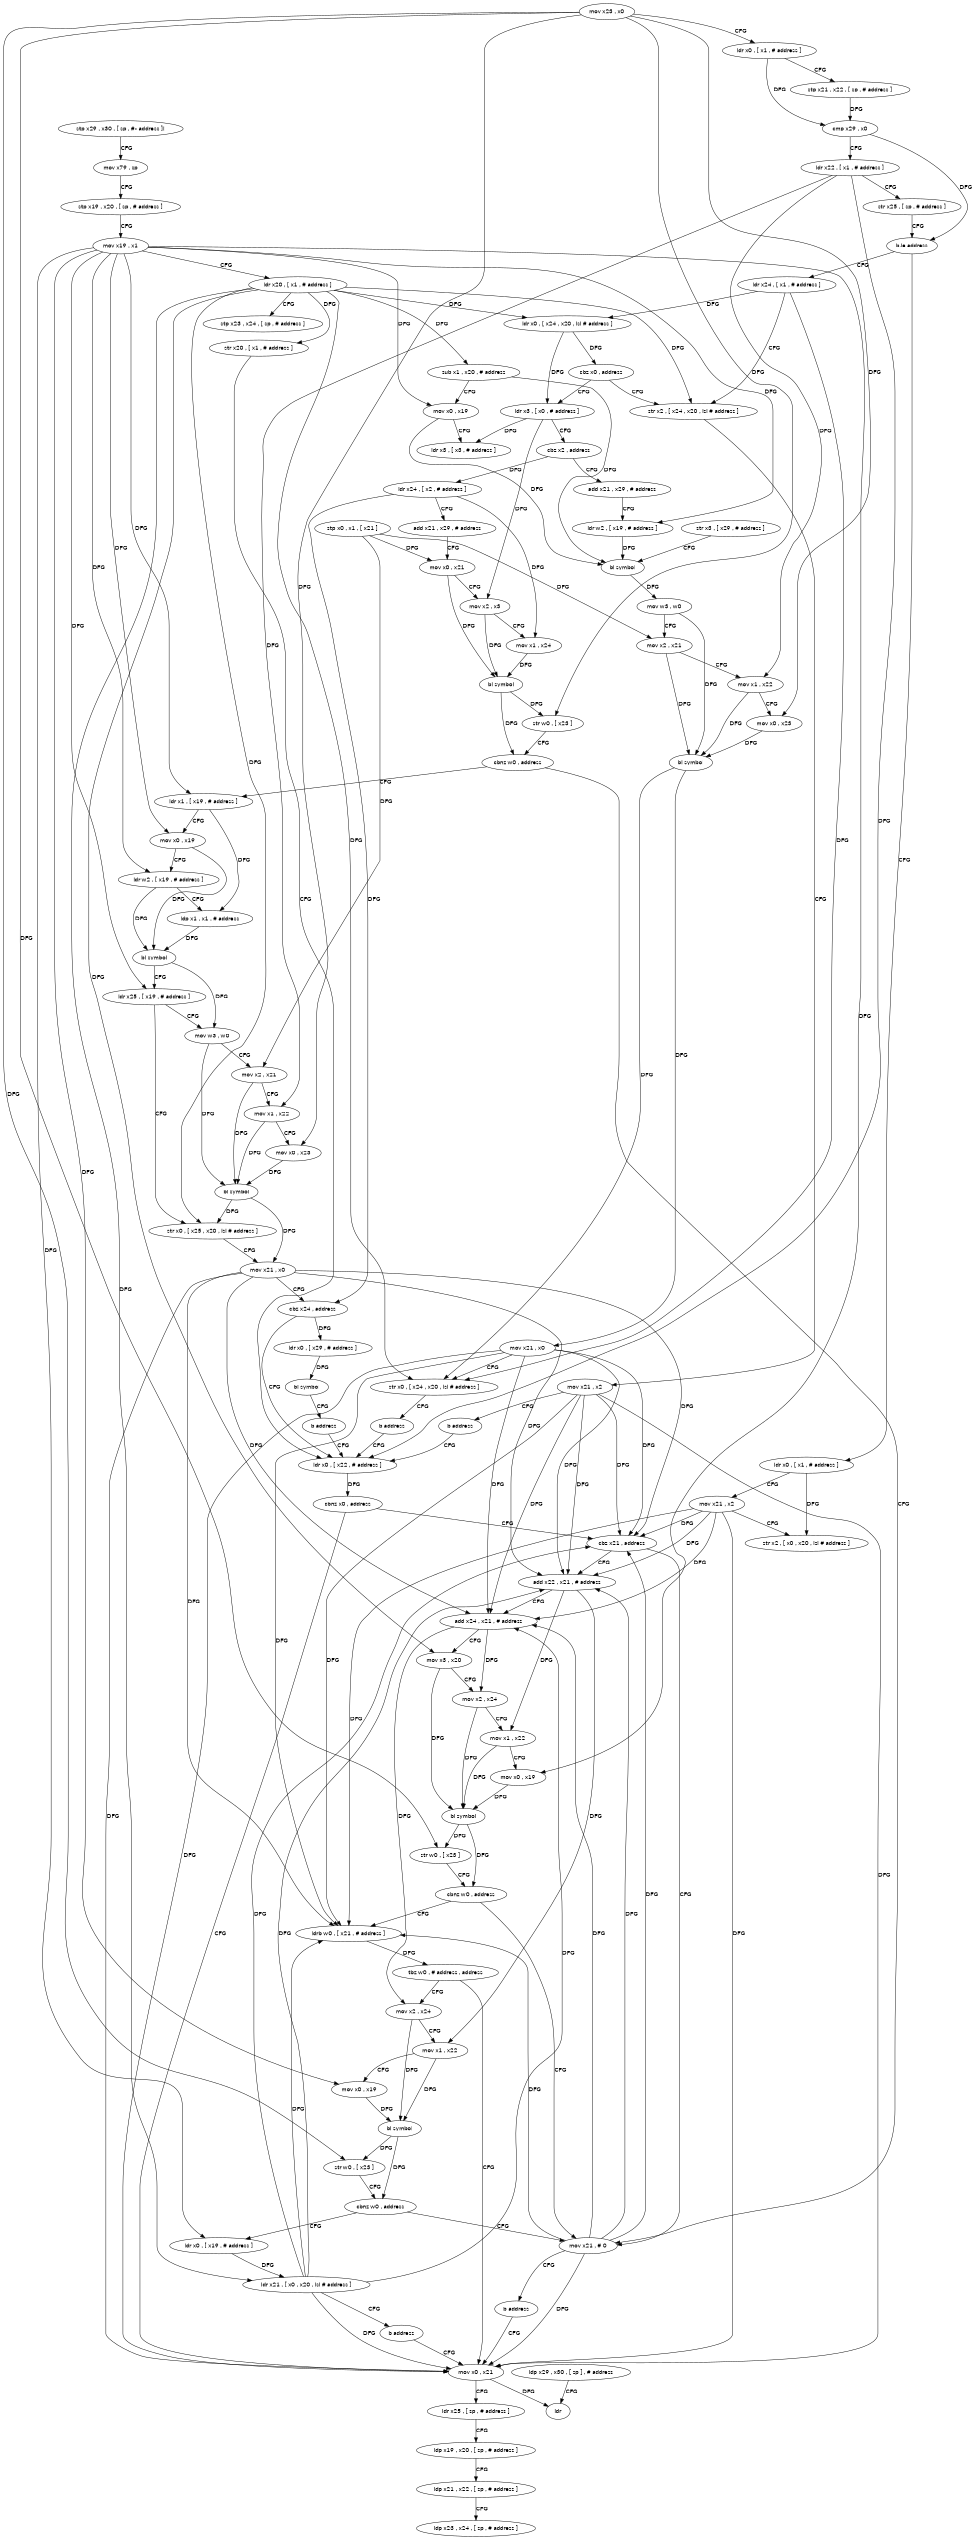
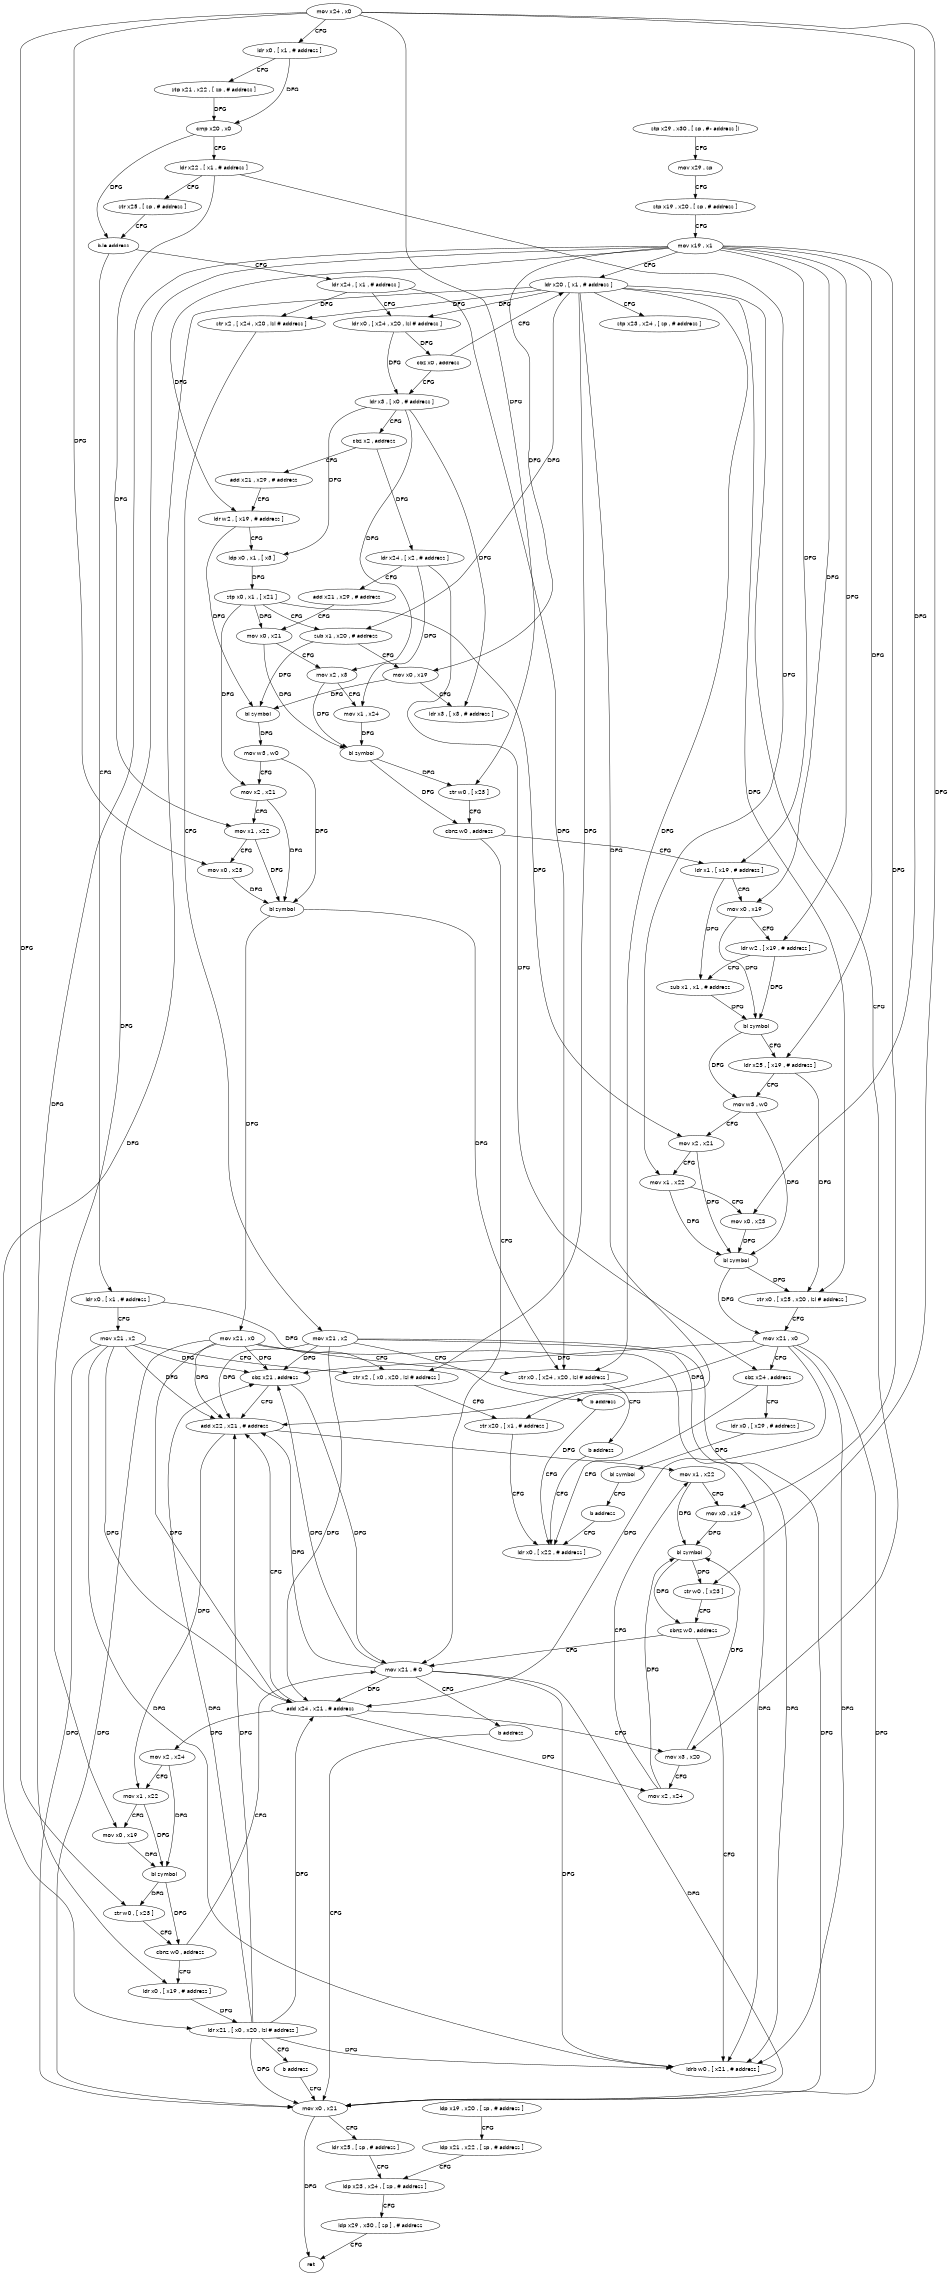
node "mov x23 , x0": label "mov x23 , x0" -> "mov x24 , x0"
node "cmp x29 , x0": label "cmp x29 , x0" -> "cmp x20 , x0"
node "mov x79 , sp": label "mov x79 , sp" -> "mov x29 , sp"
edge "ldr x24 , [ x1 , # address ]" -> "ldr x0 , [ x24 , x20 , lsl # address ]": label "DFG" -> "CFG"
edge "ldr x24 , [ x1 , # address ]" -> "str x2 , [ x24 , x20 , lsl # address ]": label "CFG" -> "DFG"
edge "cbz x0 , address" -> "str x2 , [ x24 , x20 , lsl # address ]": now "cbz x0 , address" -> "ldr x20 , [ x1 , # address ]"
node "str x3 , [ x29 , # address ]": removed
node "ldp x0 , x1 , [ x3 ]": added
edge "stp x0 , x1 , [ x21 ]" -> "sub x1 , x20 , # address": added, label "CFG"
edge "ldr x20 , [ x1 , # address ]" -> "str x2 , [ x0 , x20 , lsl # address ]": added, label "DFG"
node "ldp x1 , x1 , # address": label "ldp x1 , x1 , # address" -> "sub x1 , x1 , # address"
edge "ldr x22 , [ x1 , # address ]" -> "ldr x0 , [ x22 , # address ]": removed, label "DFG"
edge "ldr x20 , [ x1 , # address ]" -> "mov x3 , x20": label "DFG" -> "CFG"
edge "ldr x25 , [ x19 , # address ]" -> "str x0 , [ x25 , x20 , lsl # address ]": label "CFG" -> "DFG"
edge "cbz x24 , address" -> "ldr x0 , [ x29 , # address ]": label "DFG" -> "CFG"
edge "str x2 , [ x0 , x20 , lsl # address ]" -> "str x20 , [ x1 , # address ]": added, label "CFG"
node "cbnz x0 , address": removed
edge "add x22 , x21 , # address" -> "add x24 , x21 , # address": reversed
edge "cbz x21 , address" -> "mov x21 , # 0": label "CFG" -> "DFG"
node "tbz w0 , # address , address": removed
edge "ldp x23 , x24 , [ sp , # address ]" -> "ldp x29 , x30 , [ sp ] , # address": added, label "CFG"
node "ldr": label "ldr" -> "ret"
edge "ldr x25 , [ sp , # address ]" -> "ldp x19 , x20 , [ sp , # address ]": now "ldr x25 , [ sp , # address ]" -> "ldp x23 , x24 , [ sp , # address ]"
